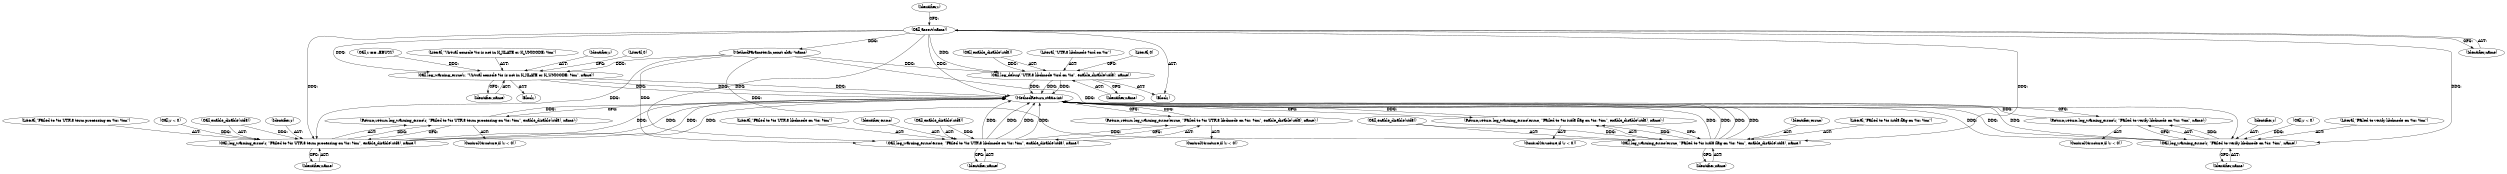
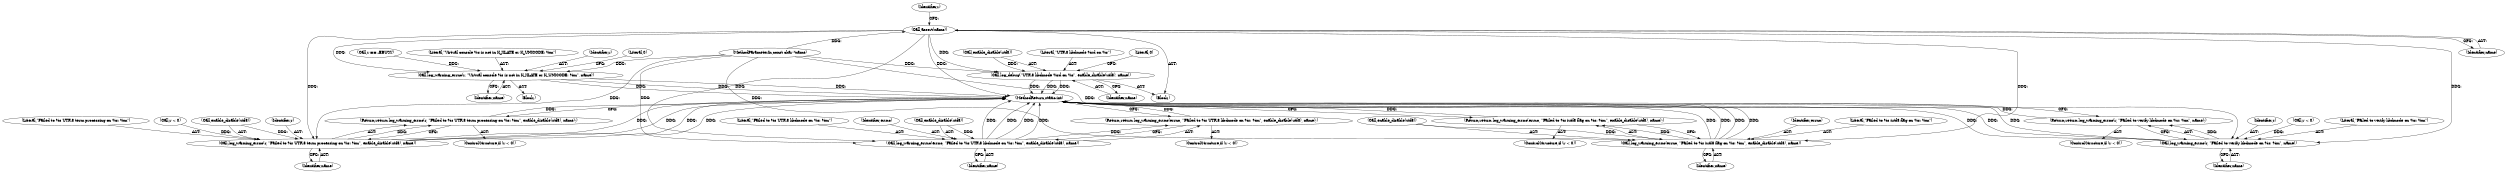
edge "(Call,assert(name))" -> "(MethodParameterIn,const char *name)": reversed
